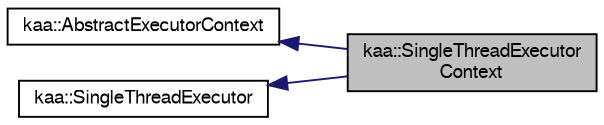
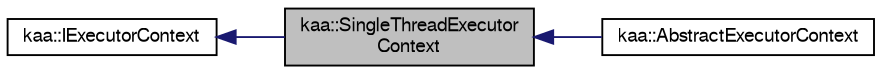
edge "kaa::SingleThreadExecutor Context" -> "kaa::AbstractExecutorContext": reversed
node "kaa::SingleThreadExecutor": label "kaa::SingleThreadExecutor" -> "kaa::IExecutorContext"
